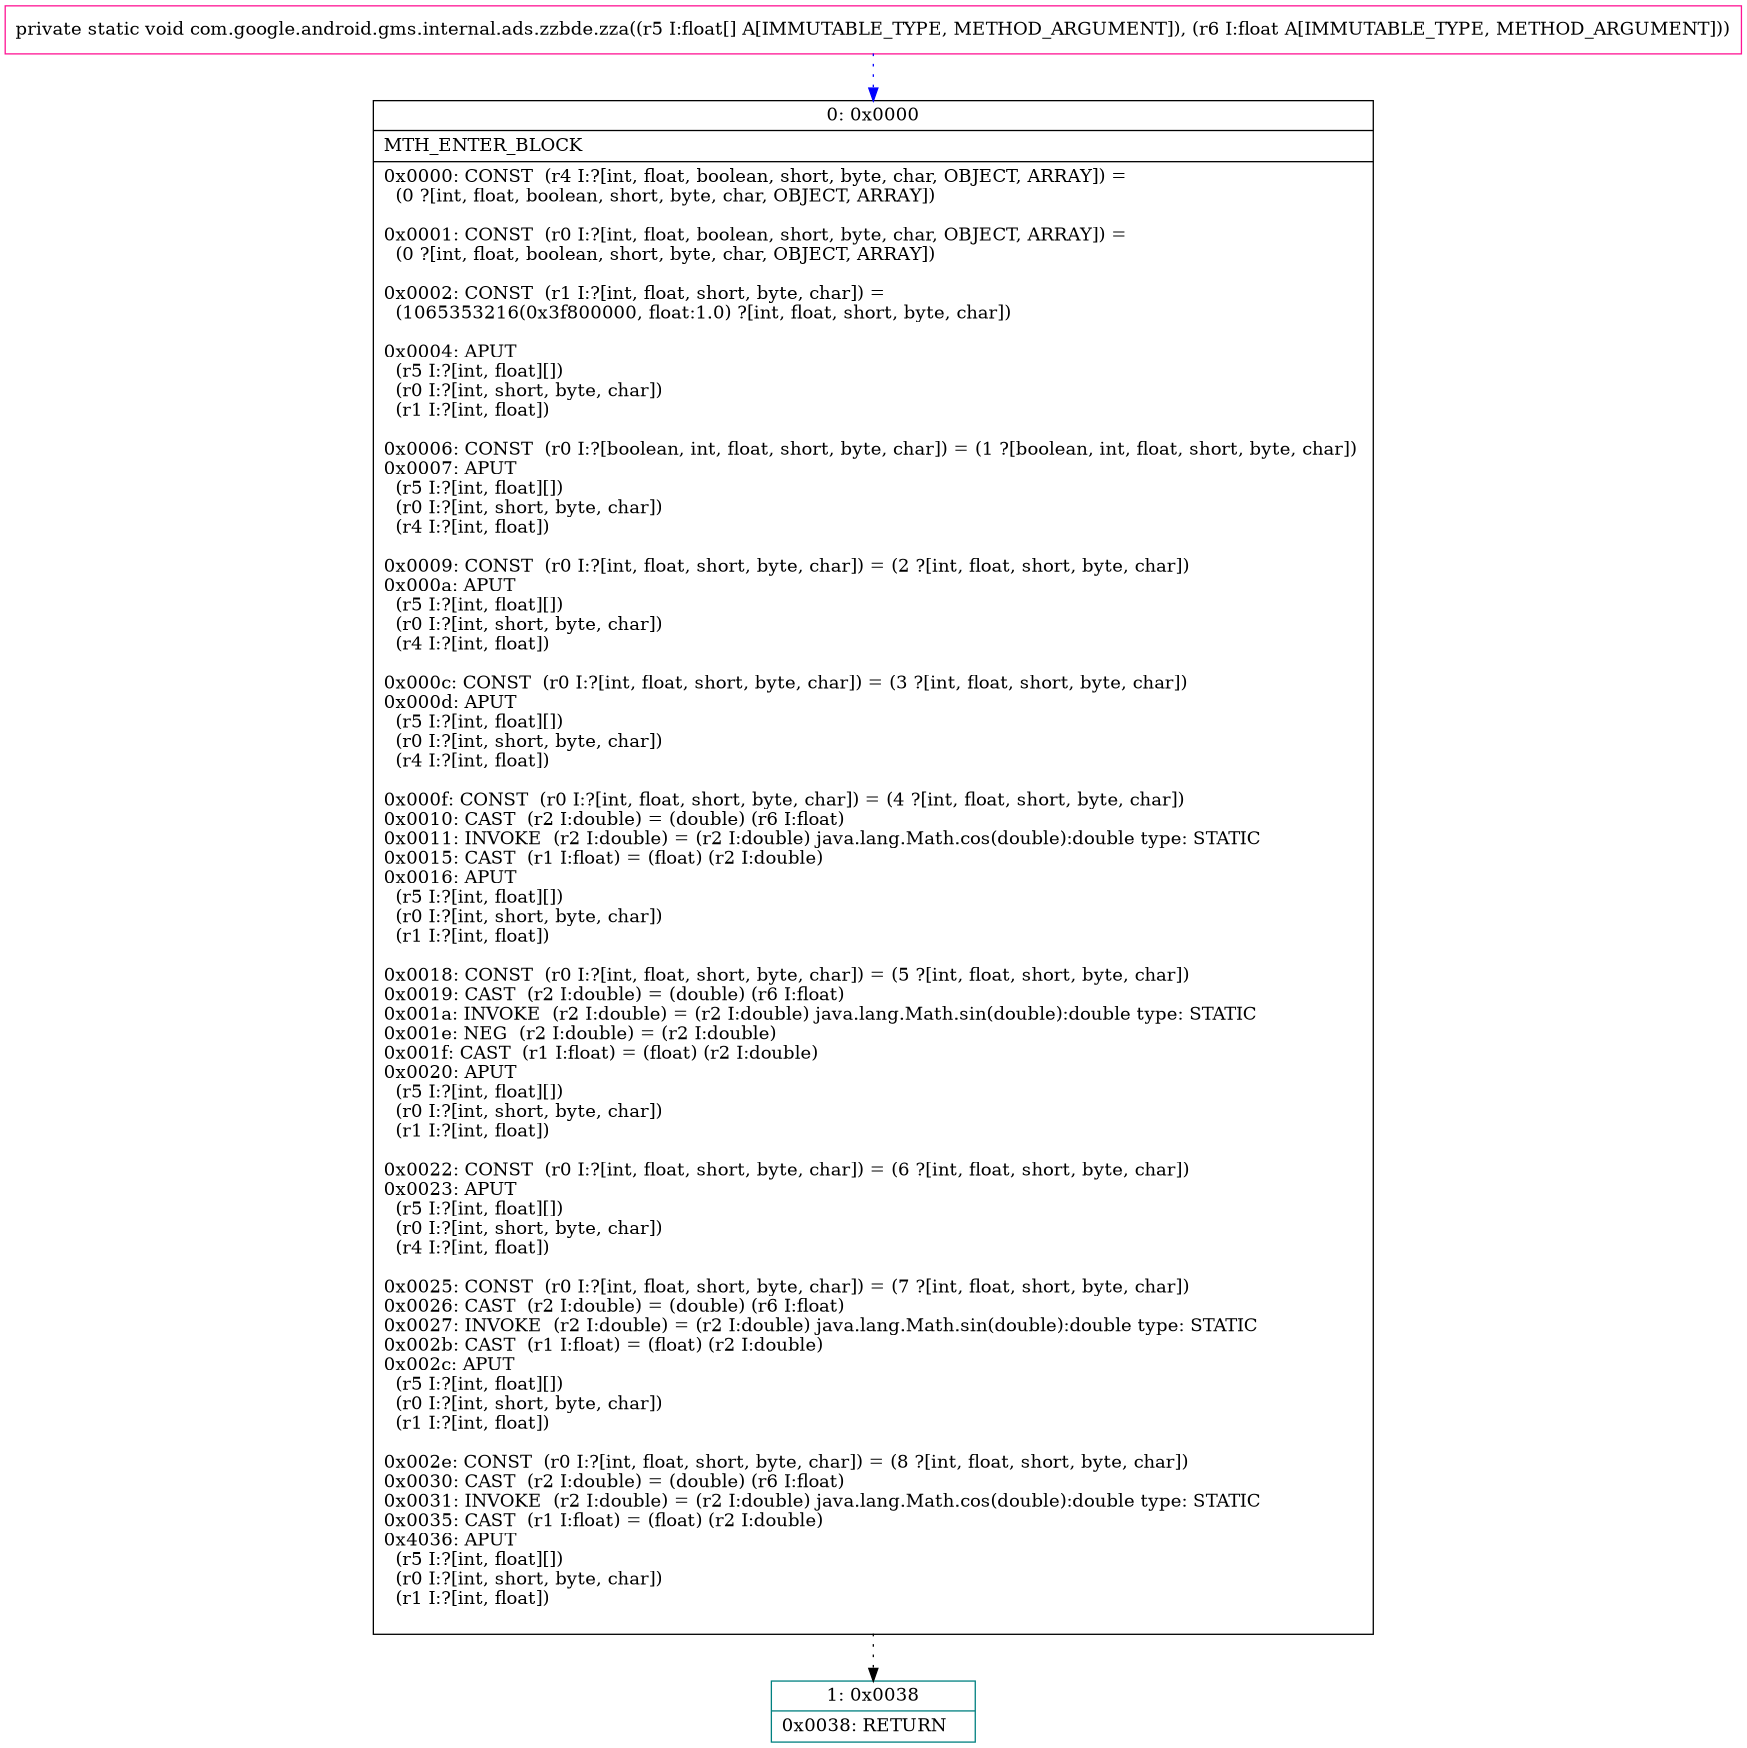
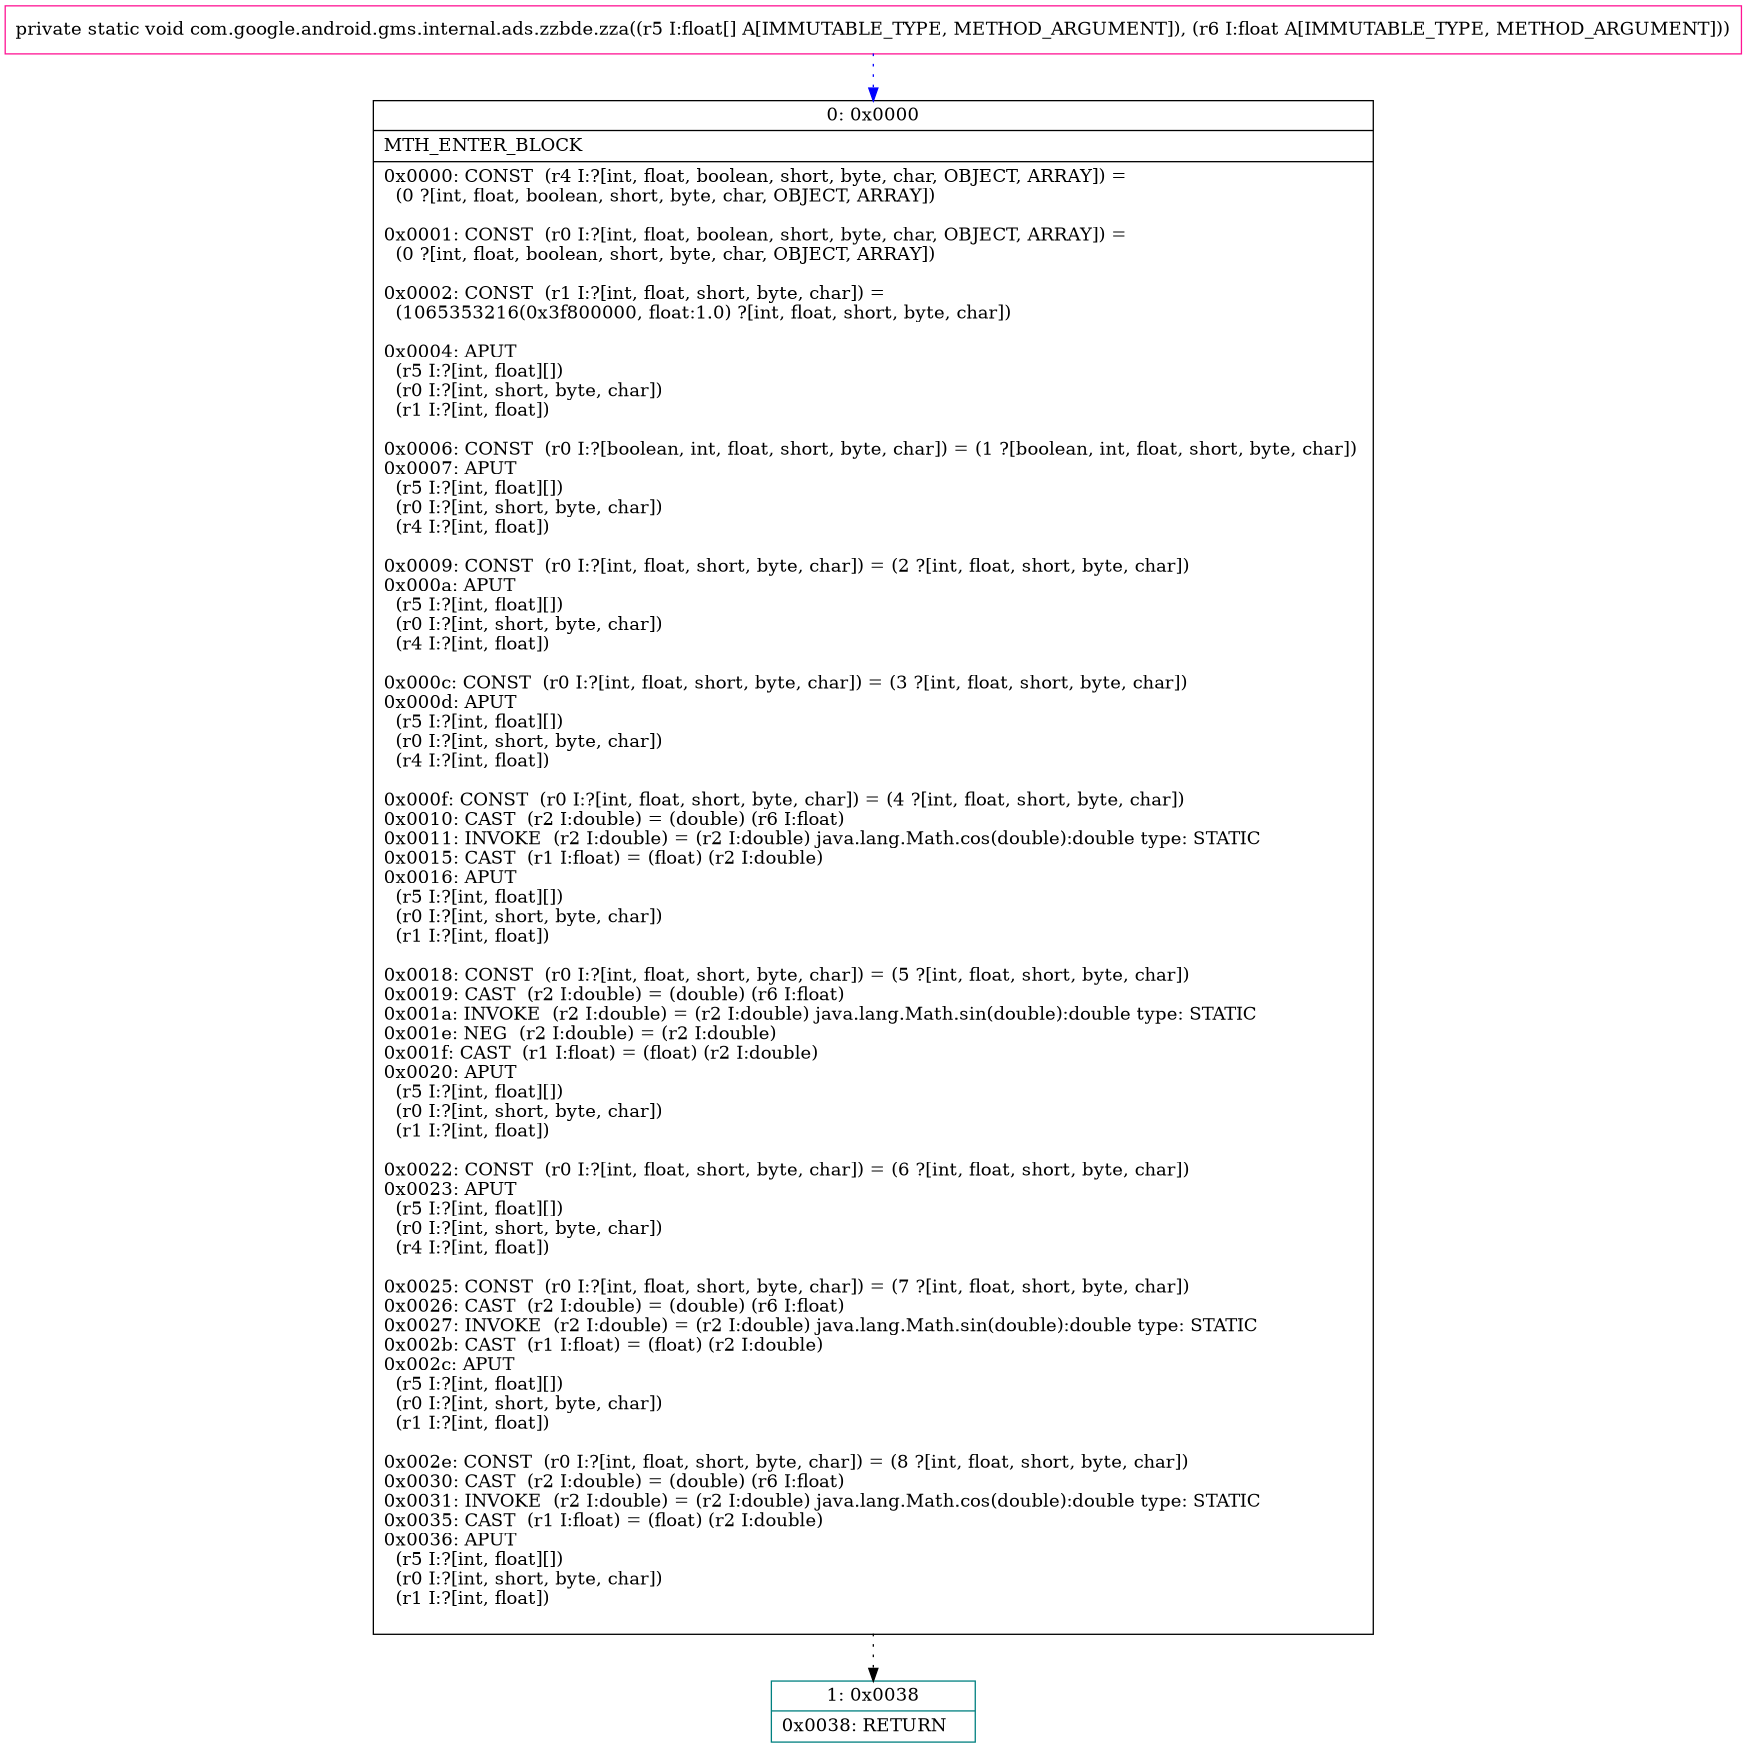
node "0: 0x0000": text "0x4036: APUT" -> "0x0036: APUT"
